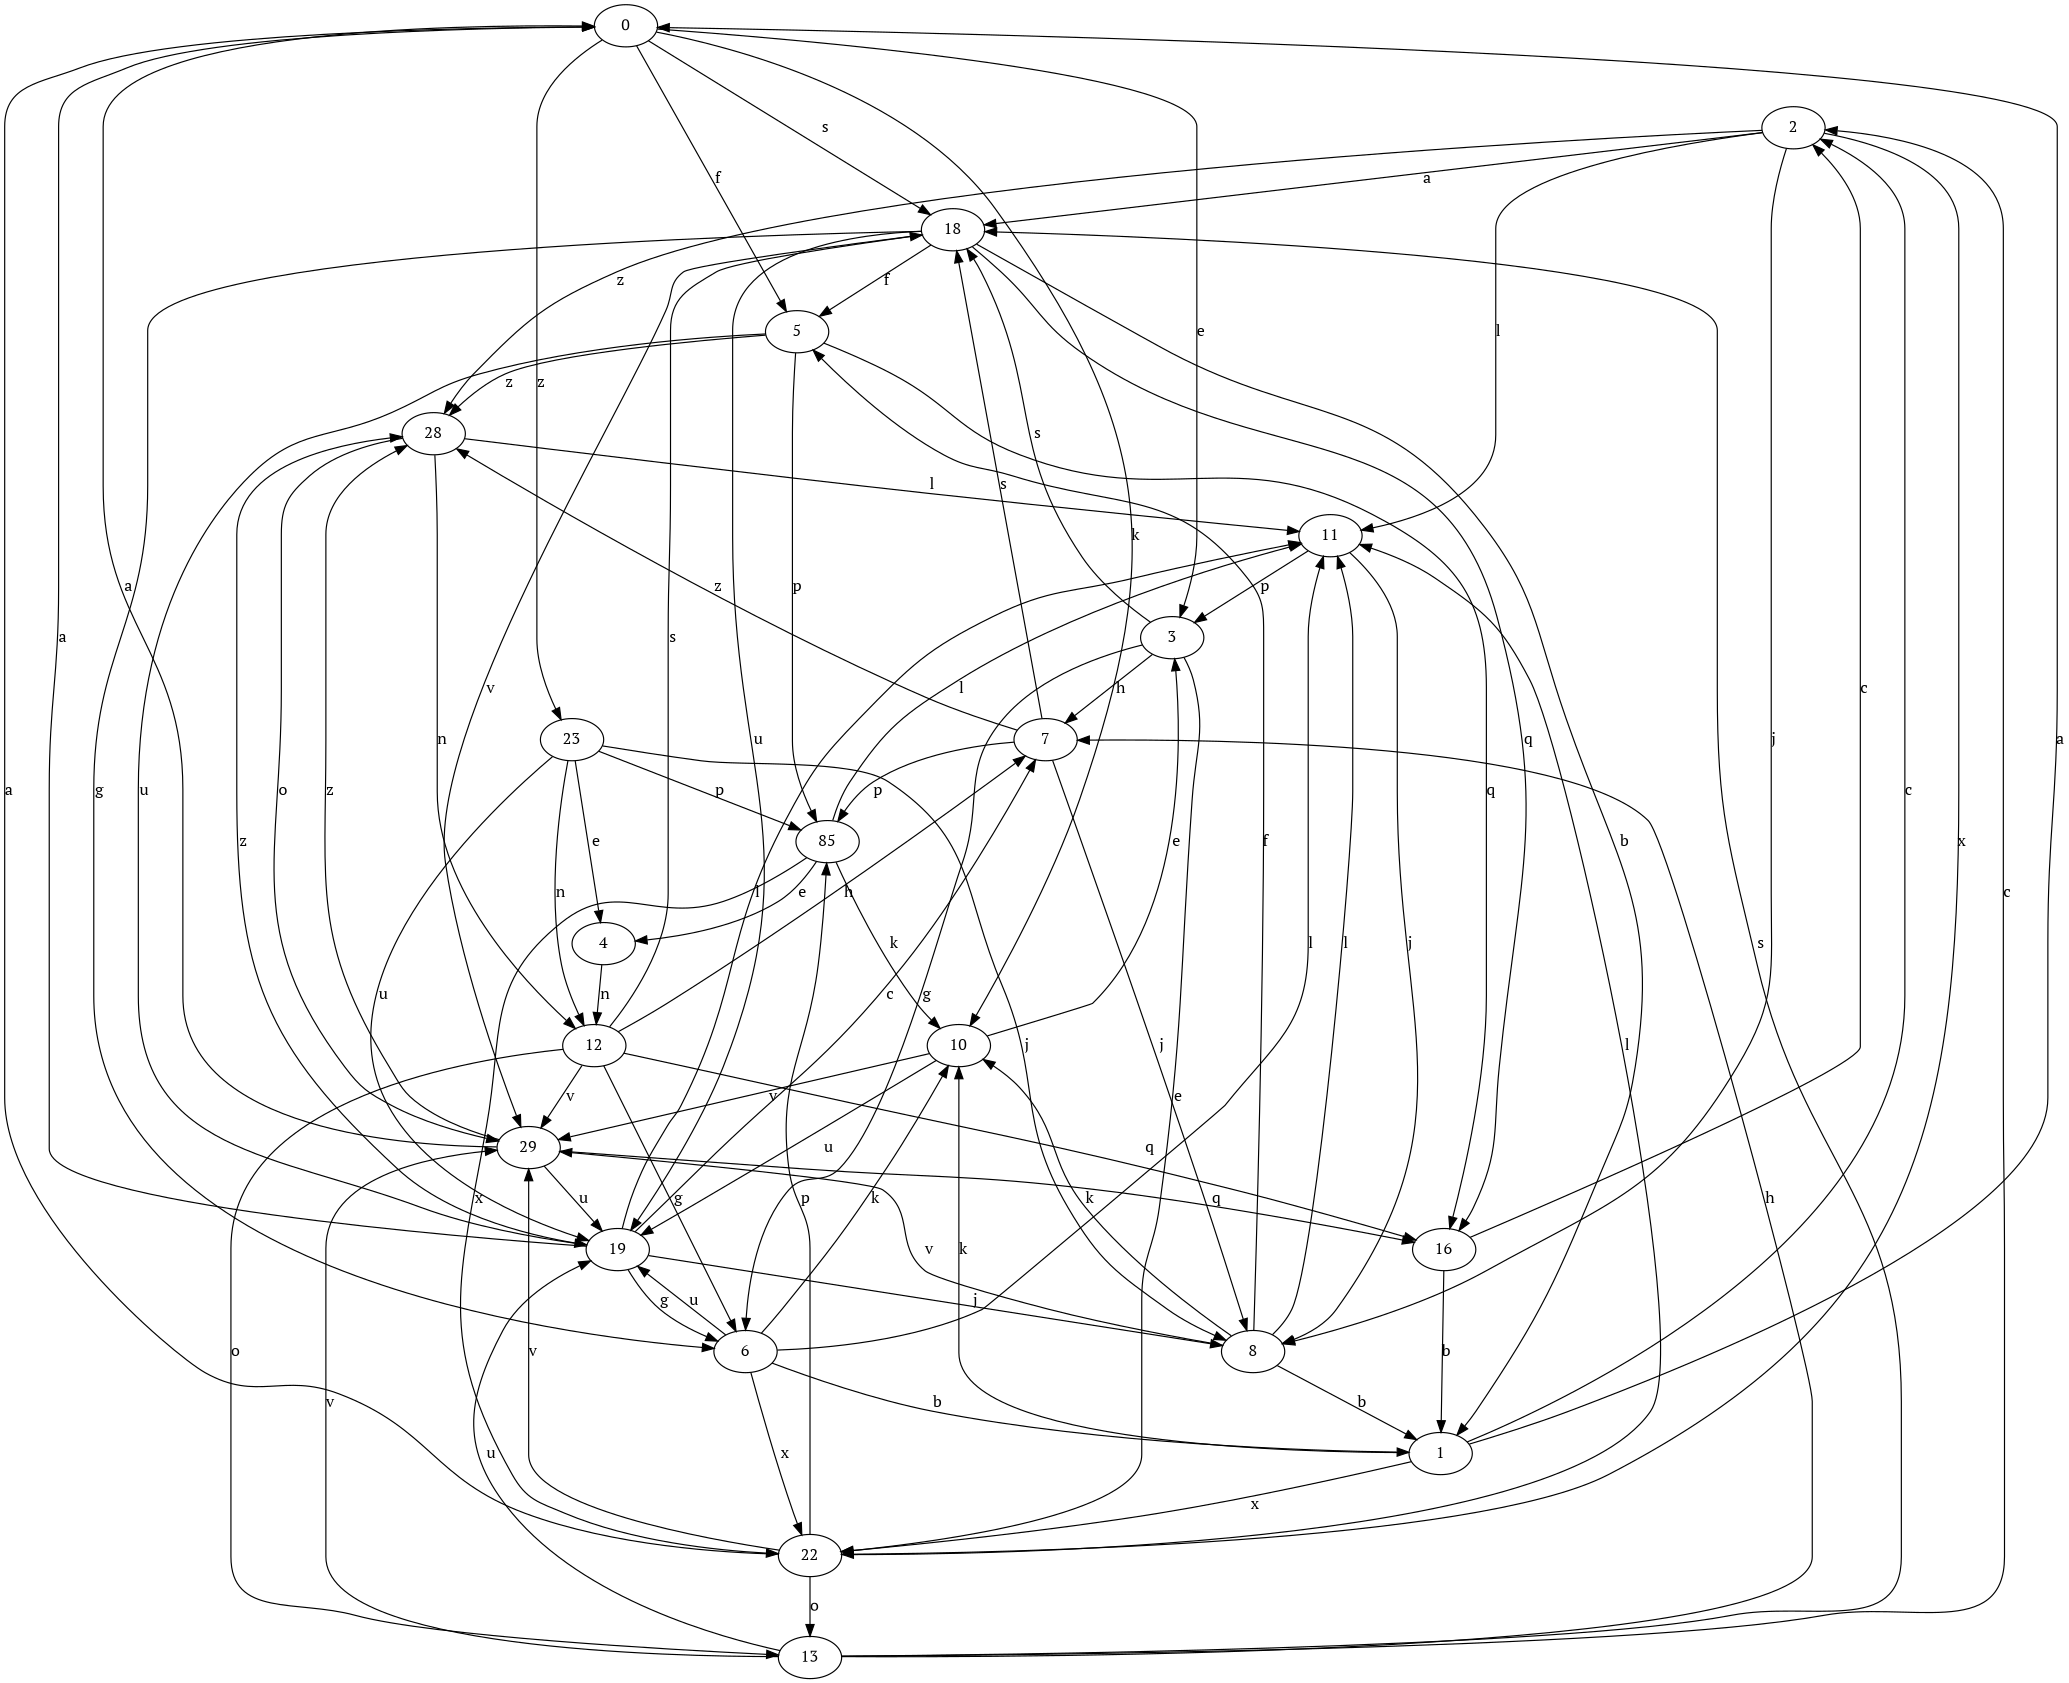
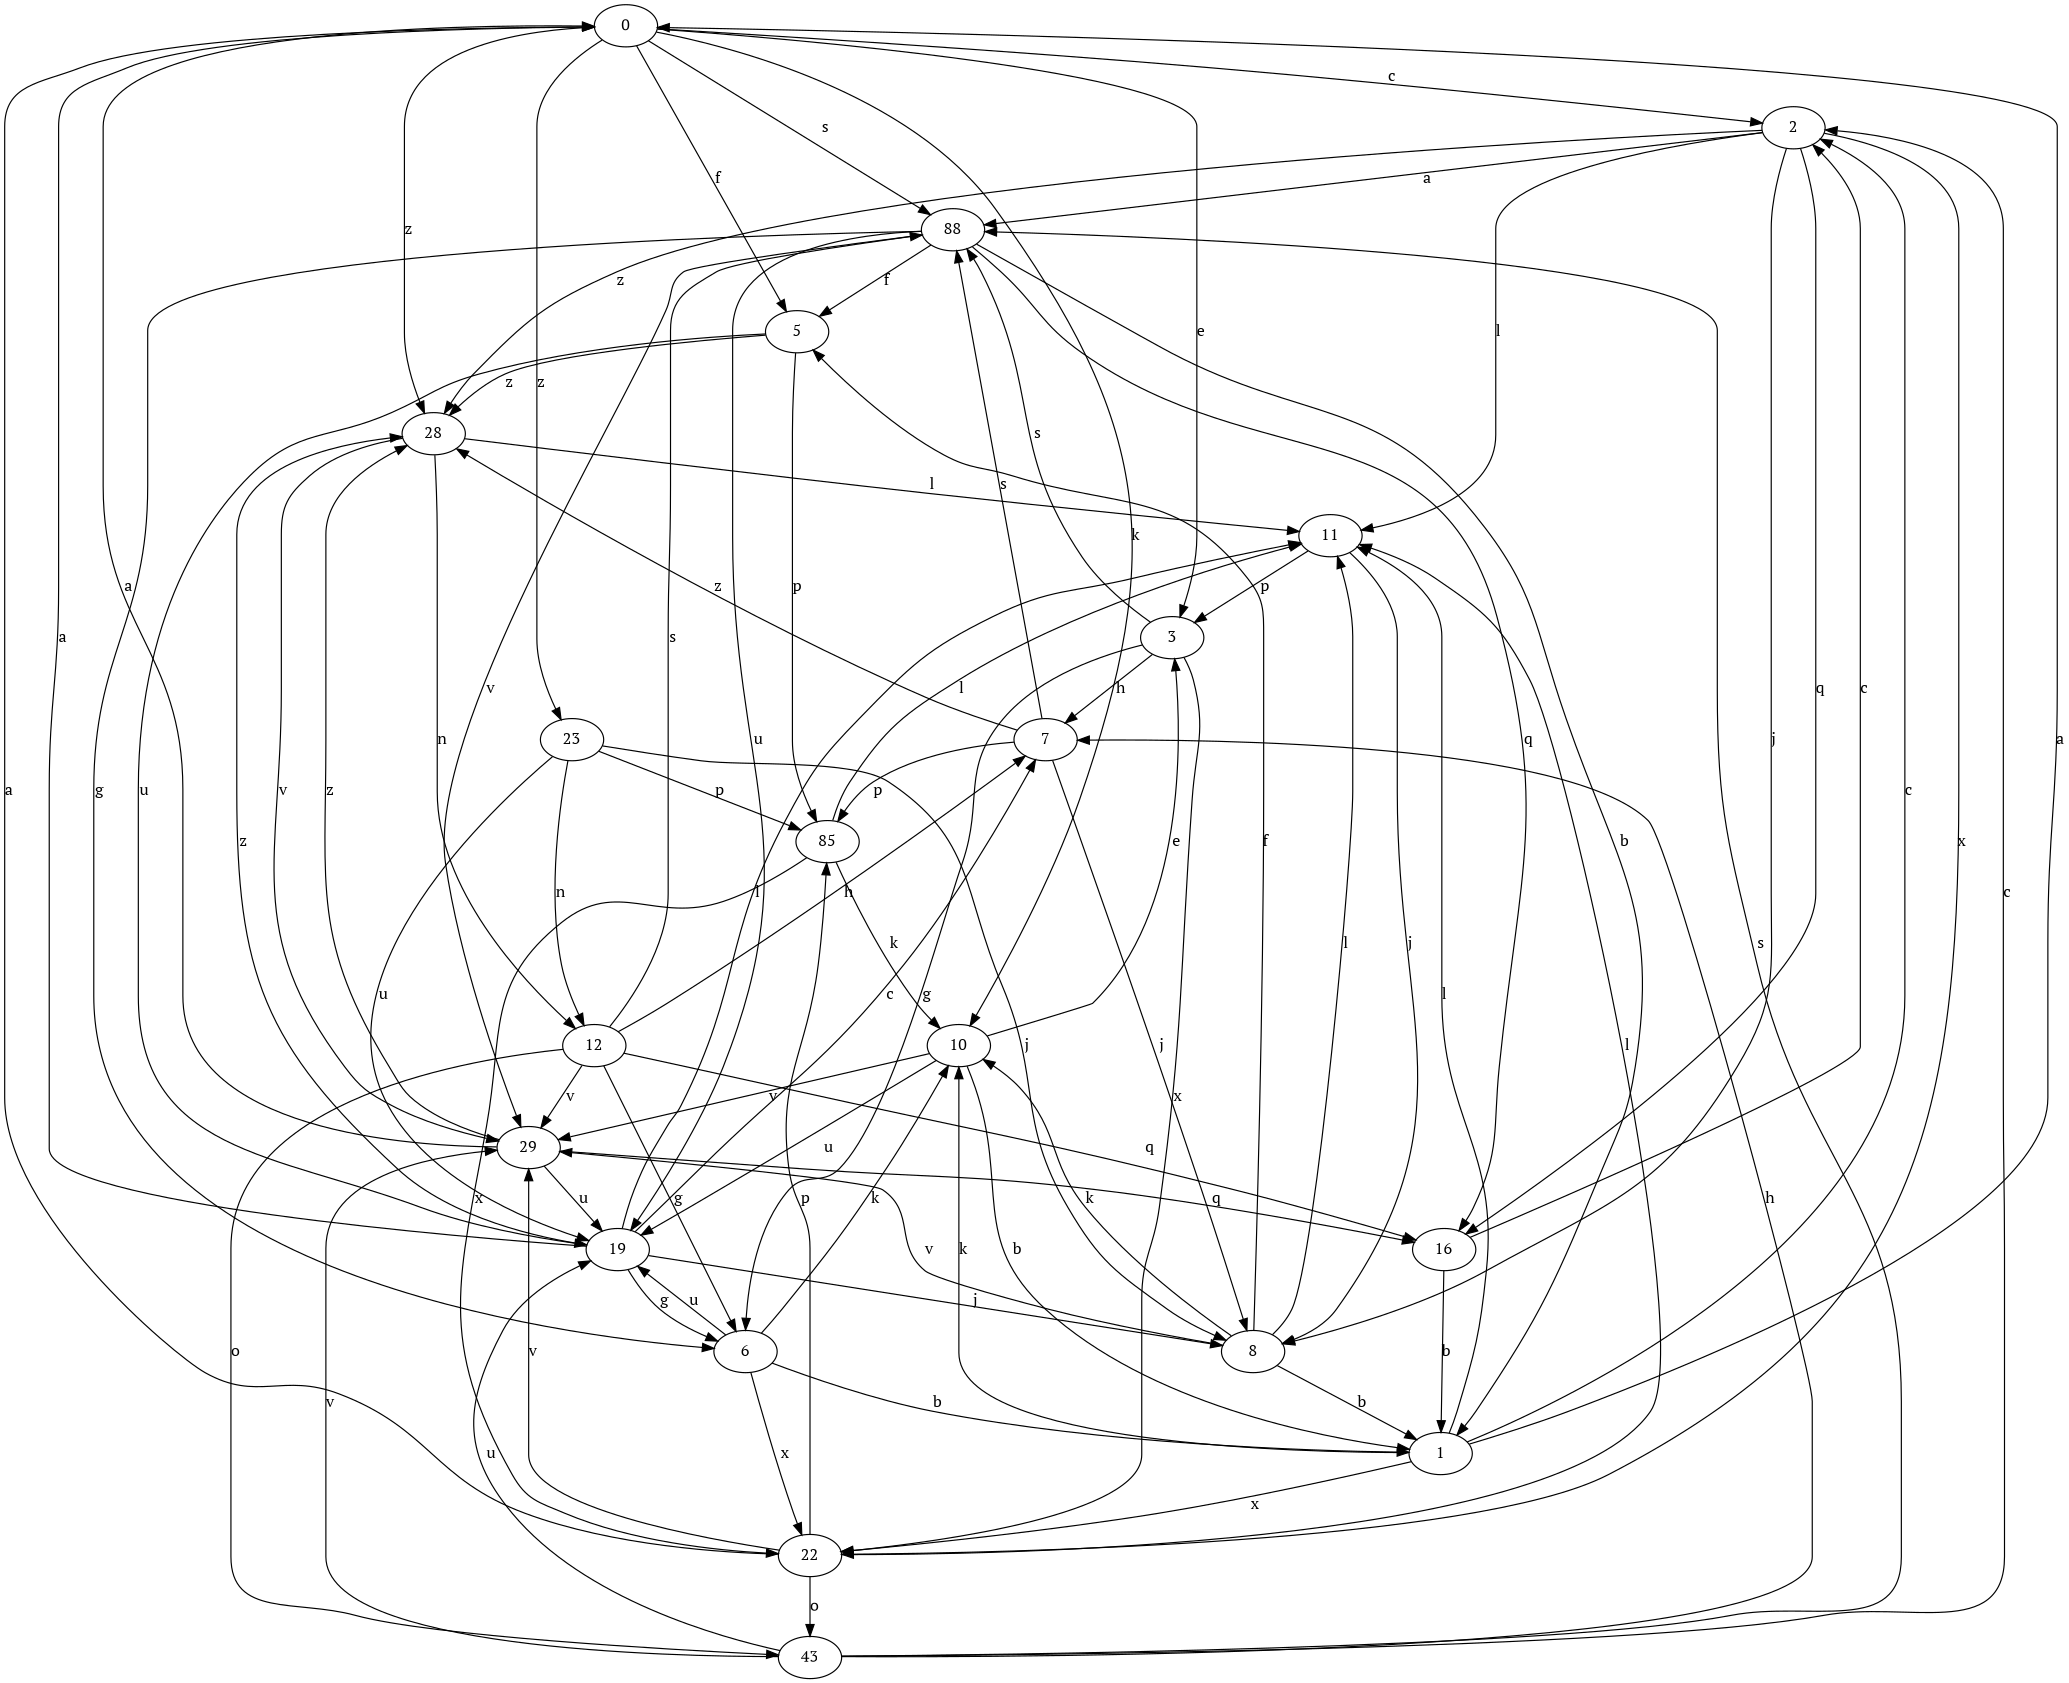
edge "0" -> "2": added, label "c"
edge "0" -> "28": added, label "z"
node "18": label "18" -> "88"
edge "5" -> "16": now "2" -> "16"
edge "28" -> "29": label "o" -> "v"
node "4": removed
edge "6" -> "11": now "1" -> "11"
edge "3" -> "22": label "e" -> "x"
edge "10" -> "1": added, label "b"
node "13": label "13" -> "43"
